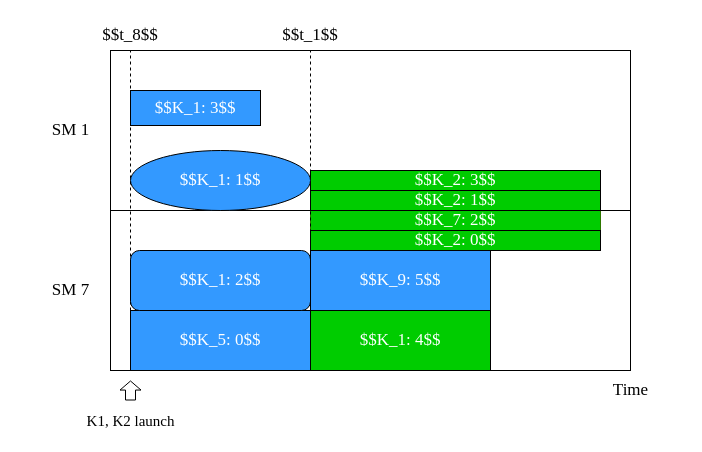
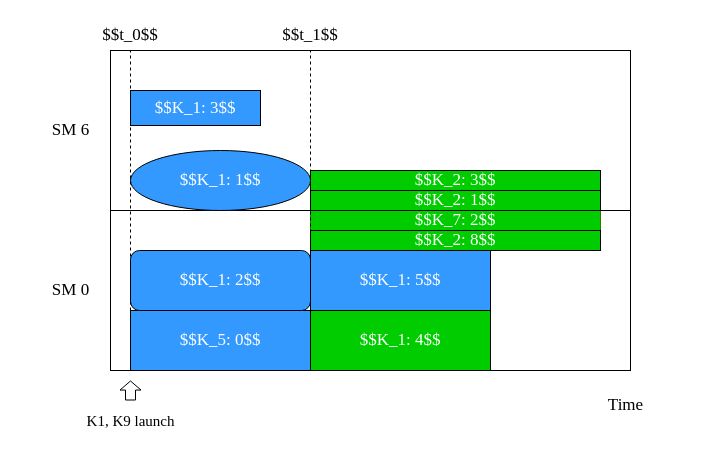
node "$$t_8$$": label "$$t_8$$" -> "$$t_0$$"
node "SM 1": label "SM 1" -> "SM 6"
node "$$K_2: 0$$": label "$$K_2: 0$$" -> "$$K_2: 8$$"
node "$$K_9: 5$$": label "$$K_9: 5$$" -> "$$K_1: 5$$"
node "SM 7": label "SM 7" -> "SM 0"
node "Time": moved (631, 391) -> (626, 406)
node "K1, K2 launch": label "K1, K2 launch" -> "K1, K9 launch"
